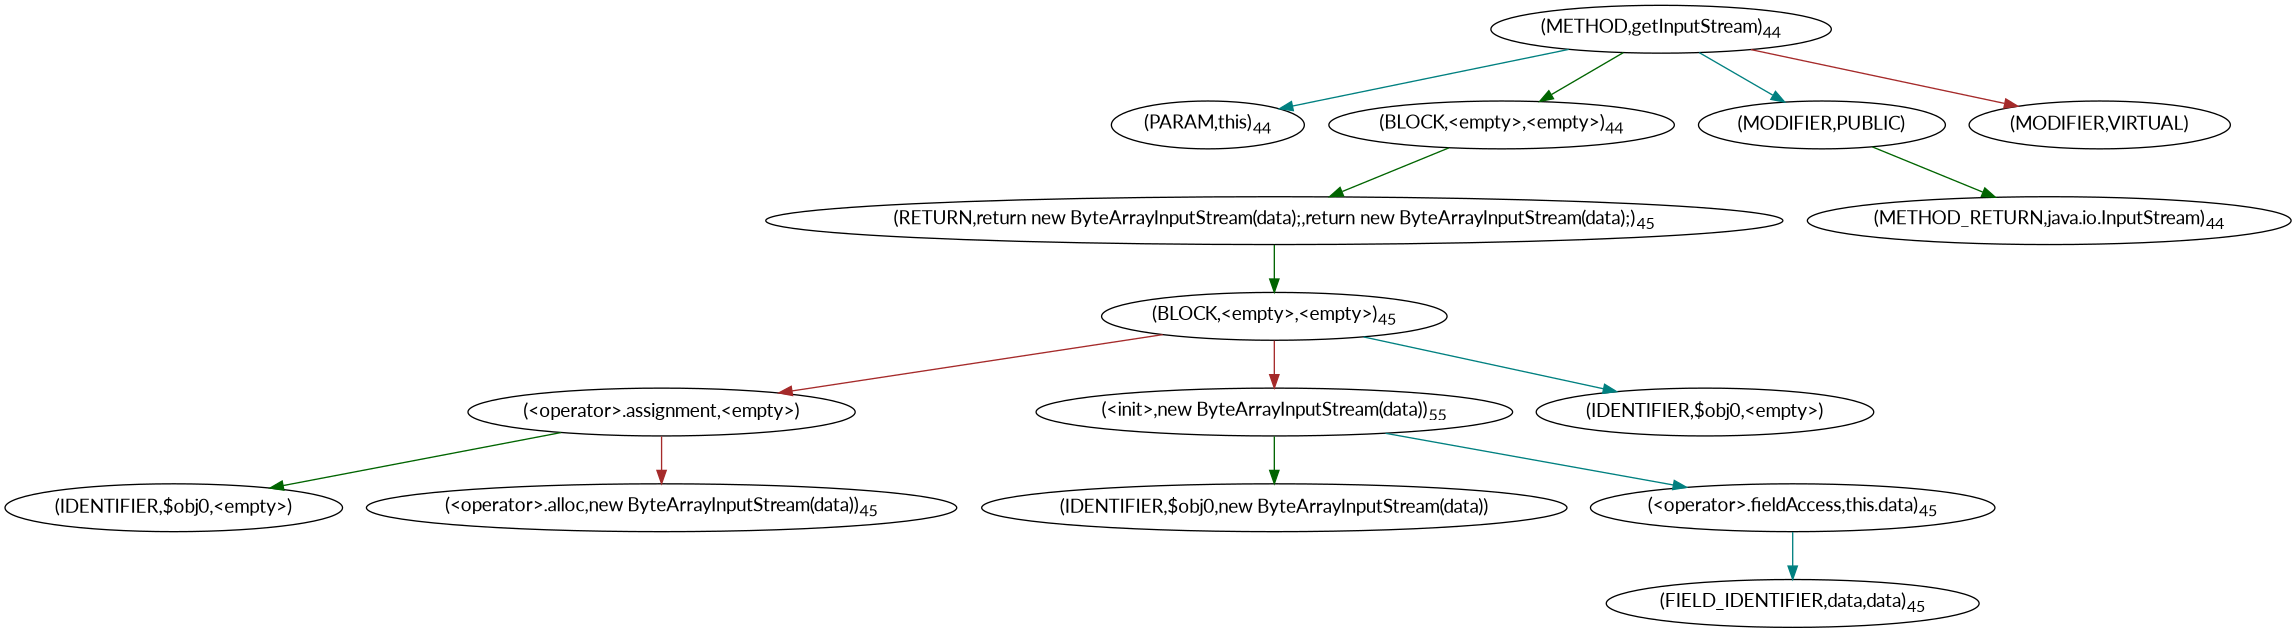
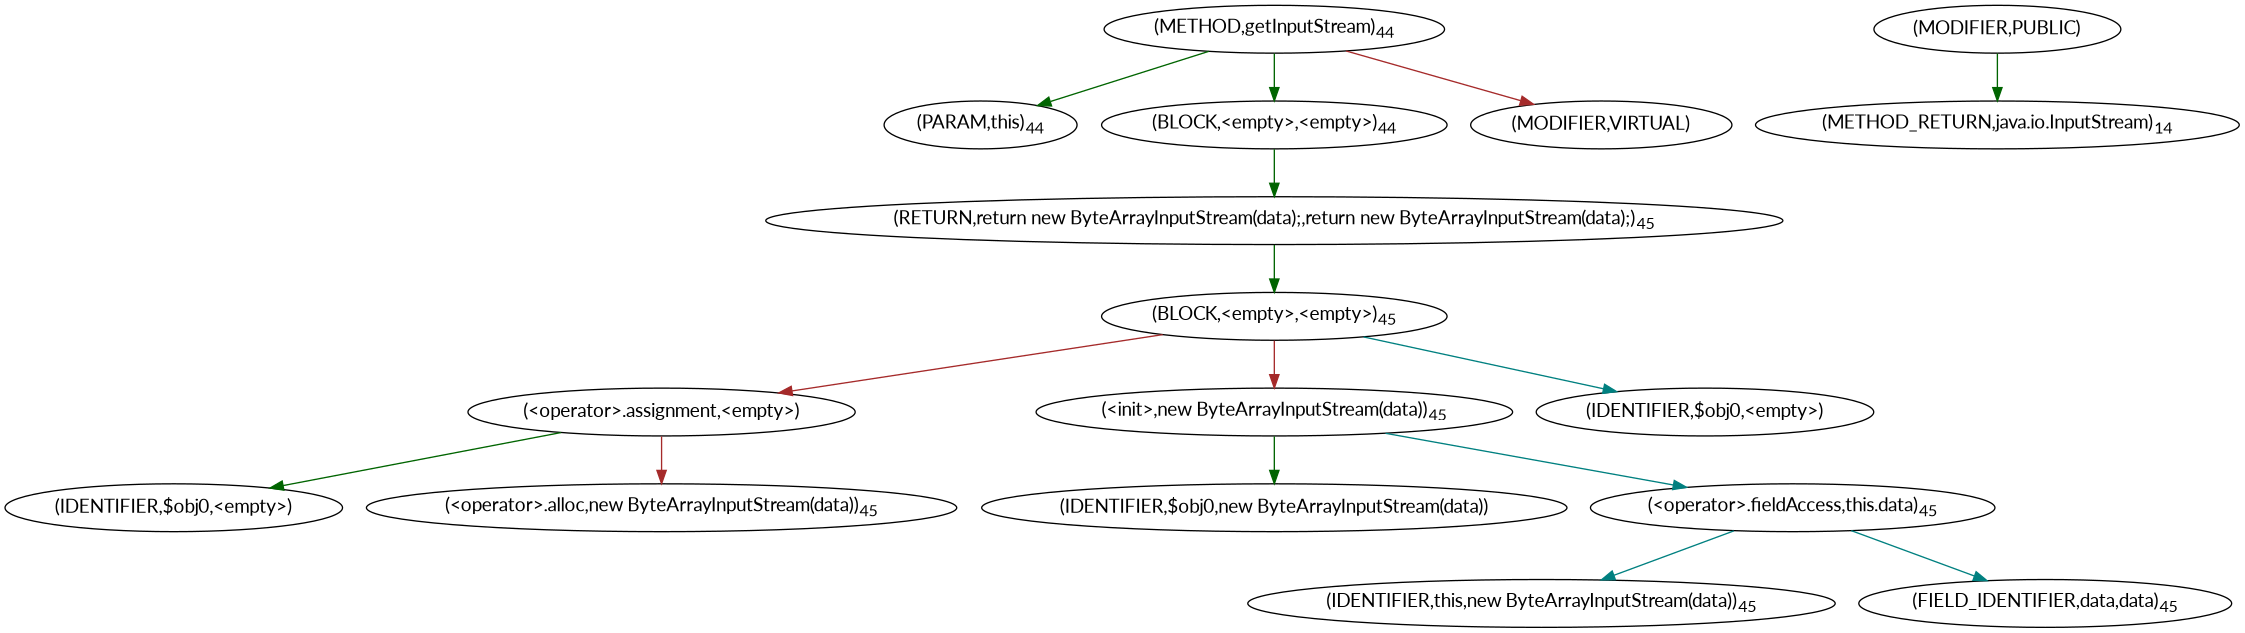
edge "(METHOD,getInputStream)" -> "(MODIFIER,PUBLIC)": removed
edge "(METHOD,getInputStream)" -> "(PARAM,this)": color teal -> darkgreen
node "(METHOD_RETURN,java.io.InputStream)": text "44" -> "14"
node "(<init>,new ByteArrayInputStream(data))": text "55" -> "45"
node "(IDENTIFIER,this,new ByteArrayInputStream(data))": added
